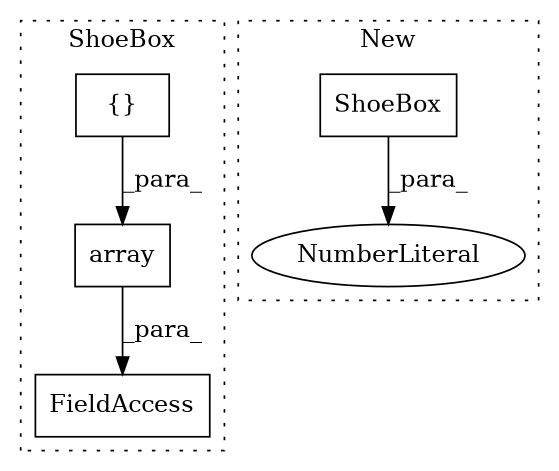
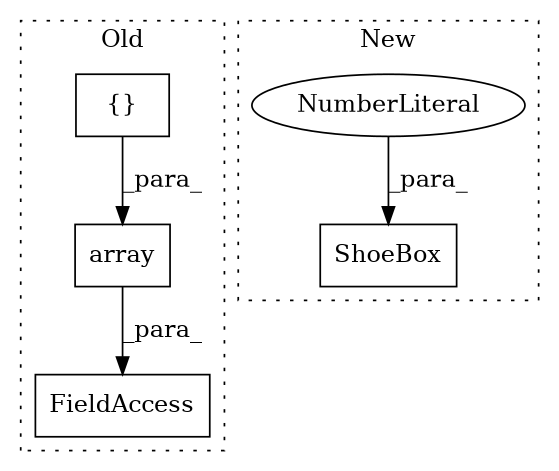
cluster "ShoeBox": label "ShoeBox" -> "Old"
edge "ShoeBox" -> "NumberLiteral": reversed
